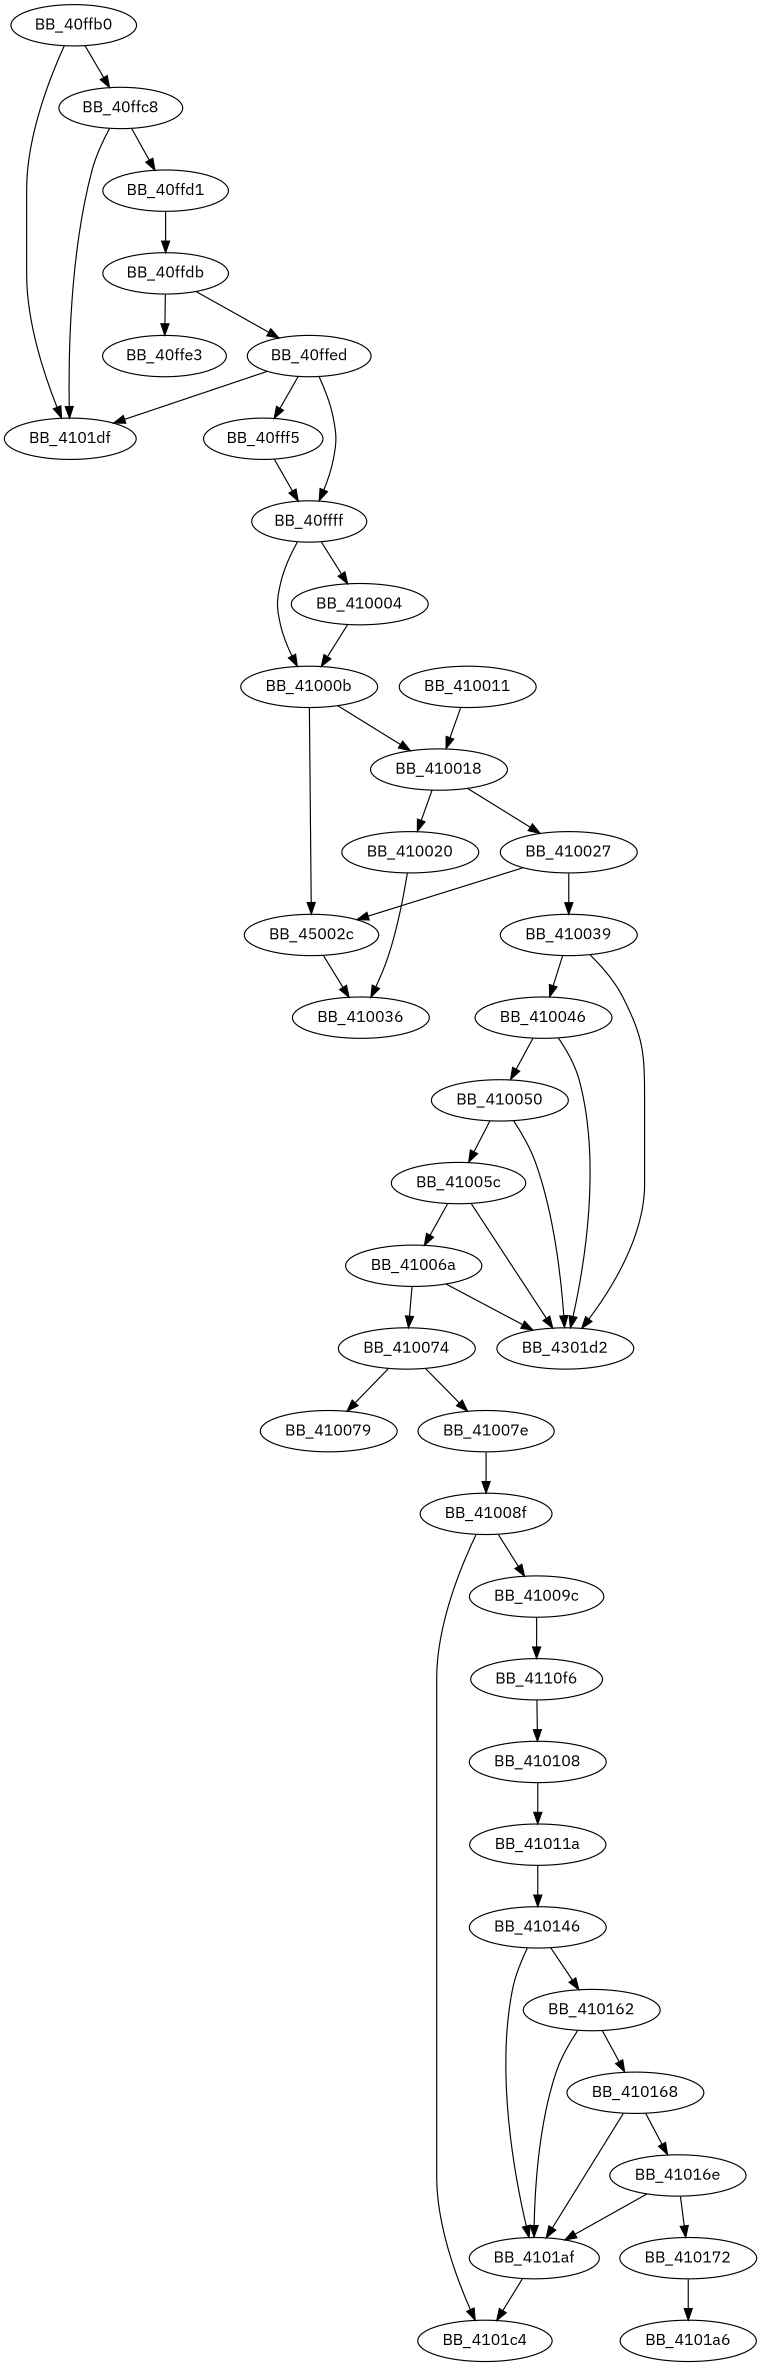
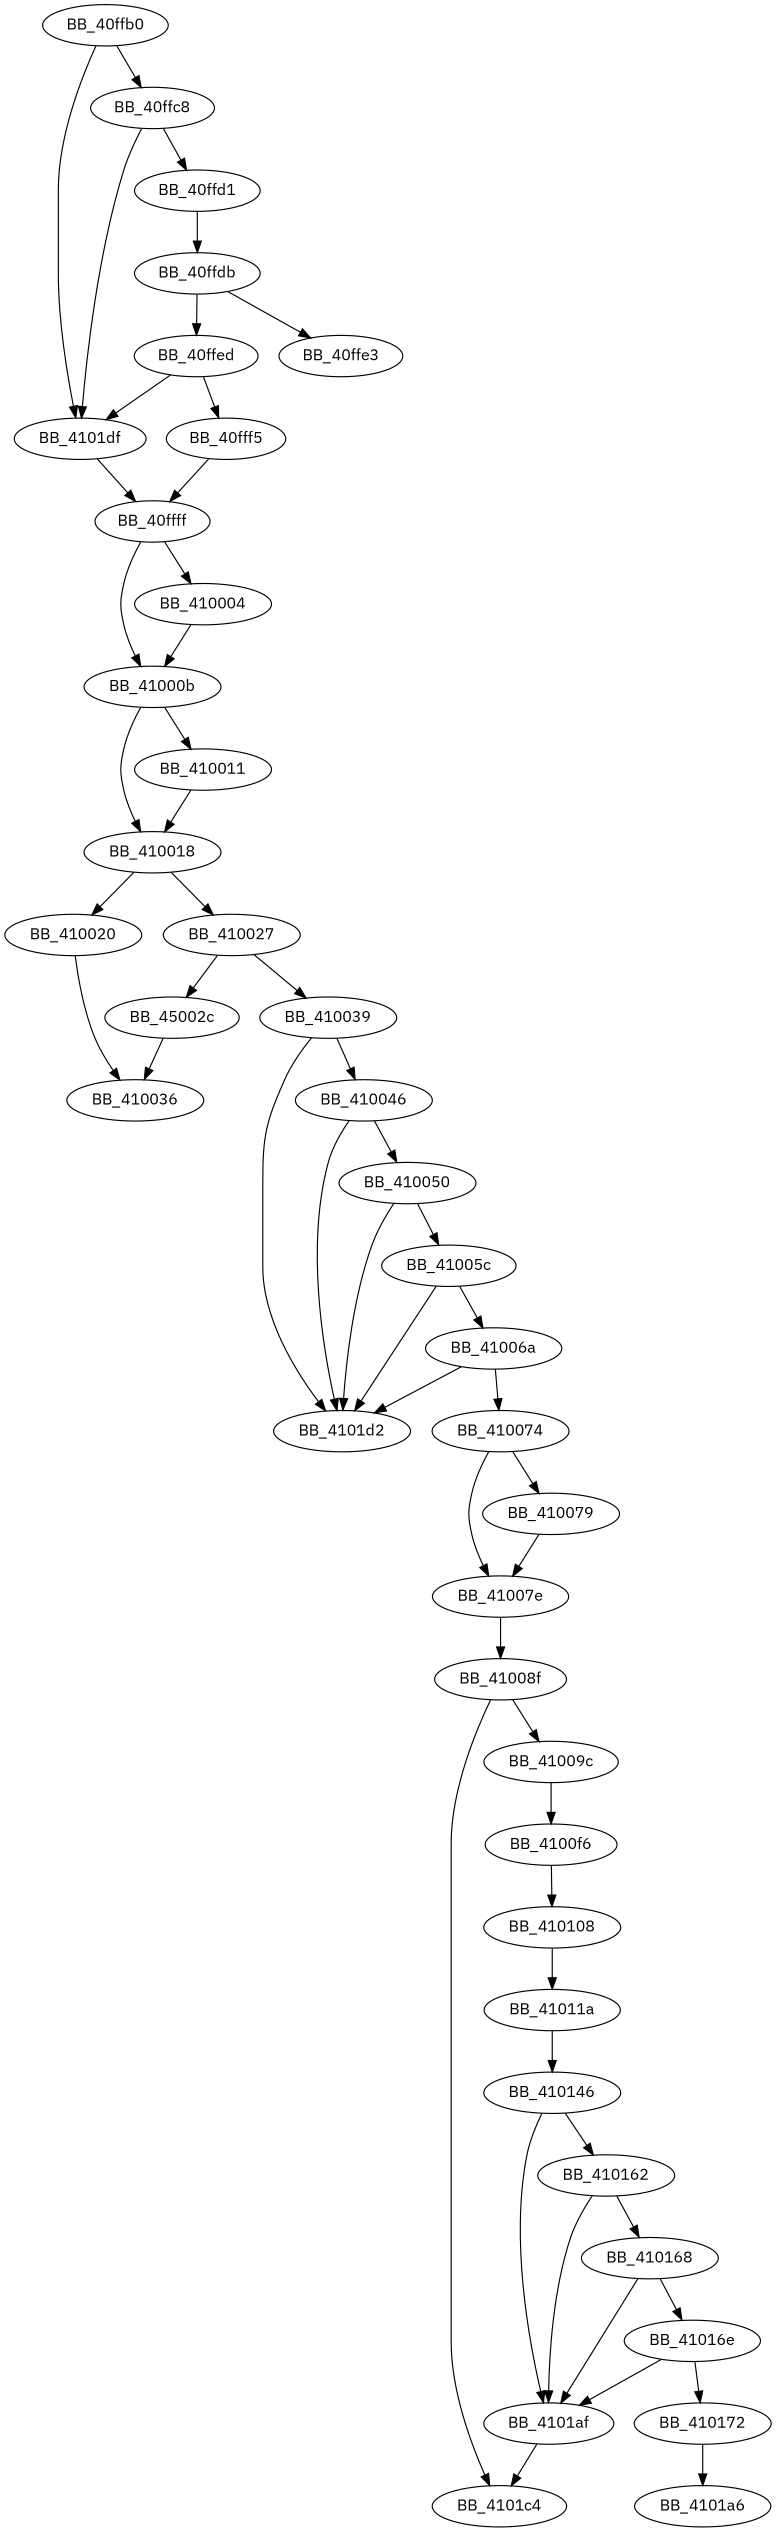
edge "BB_40ffed" -> "BB_40ffff": now "BB_4101df" -> "BB_40ffff"
edge "BB_41000b" -> "BB_45002c": now "BB_41000b" -> "BB_410011"
node "BB_4301d2": label "BB_4301d2" -> "BB_4101d2"
edge "BB_410079" -> "BB_41007e": added
node "BB_4110f6": label "BB_4110f6" -> "BB_4100f6"
